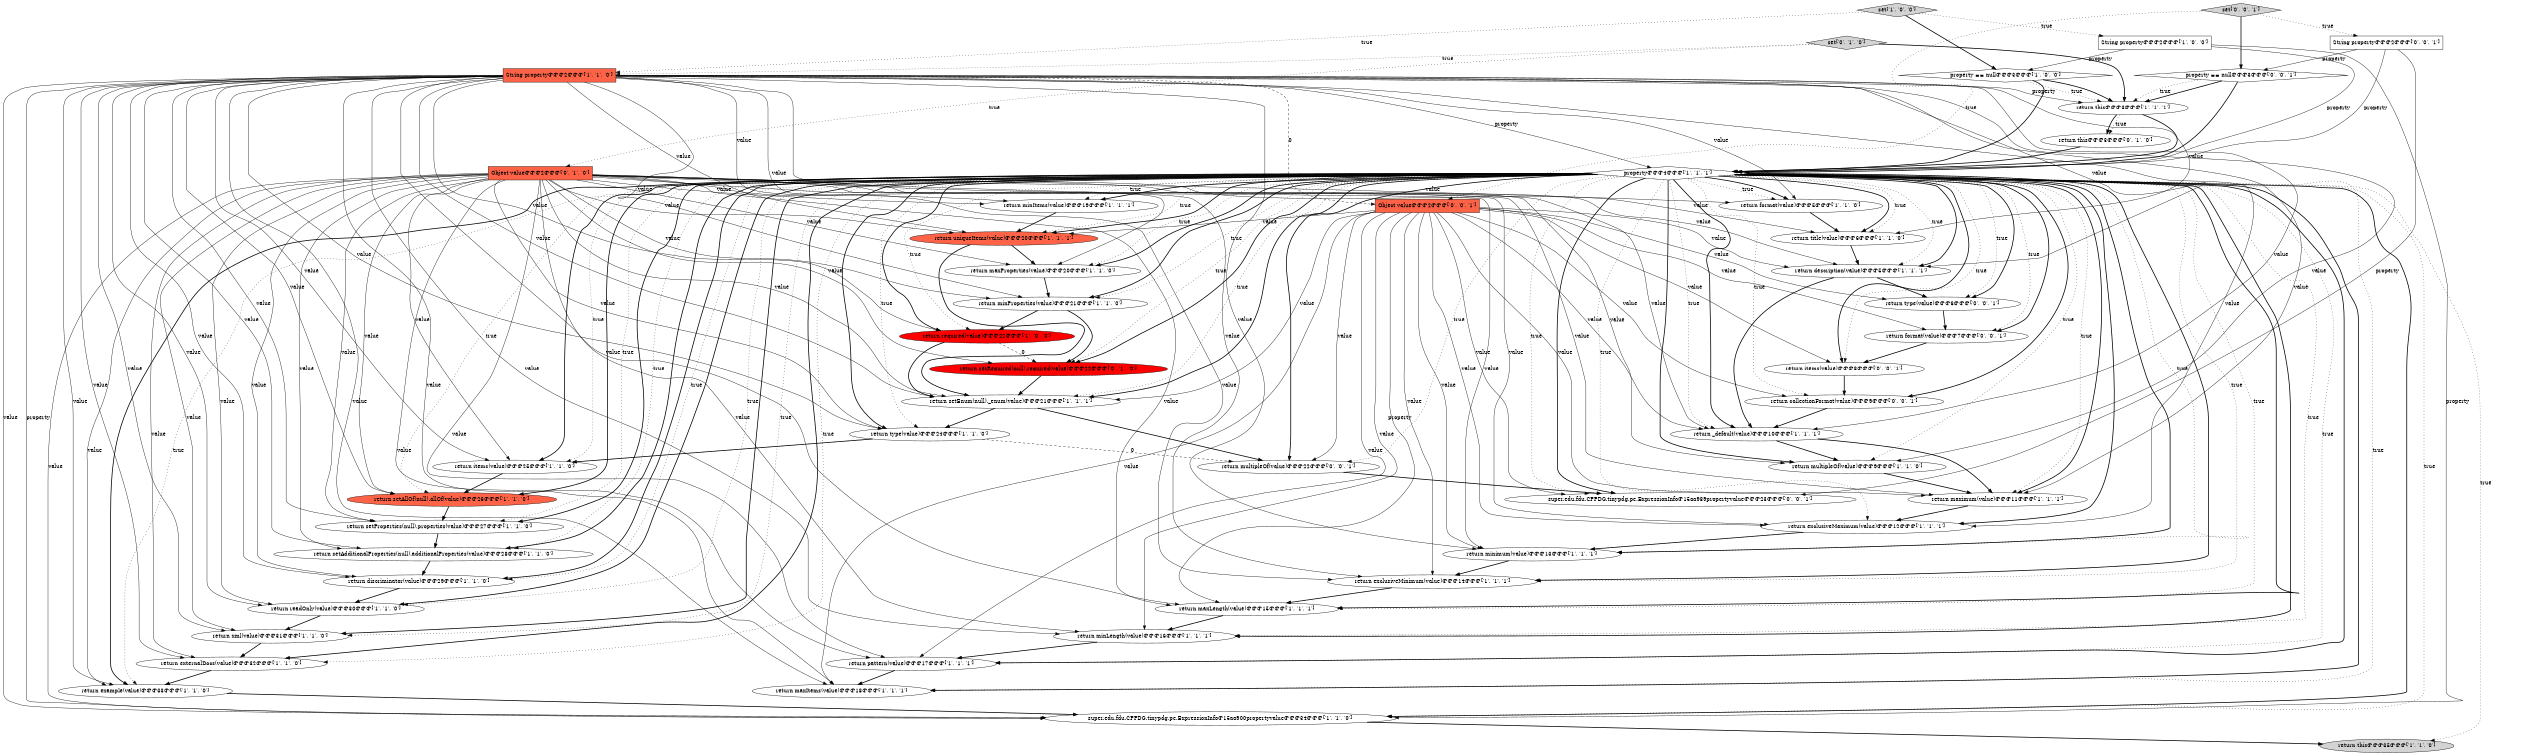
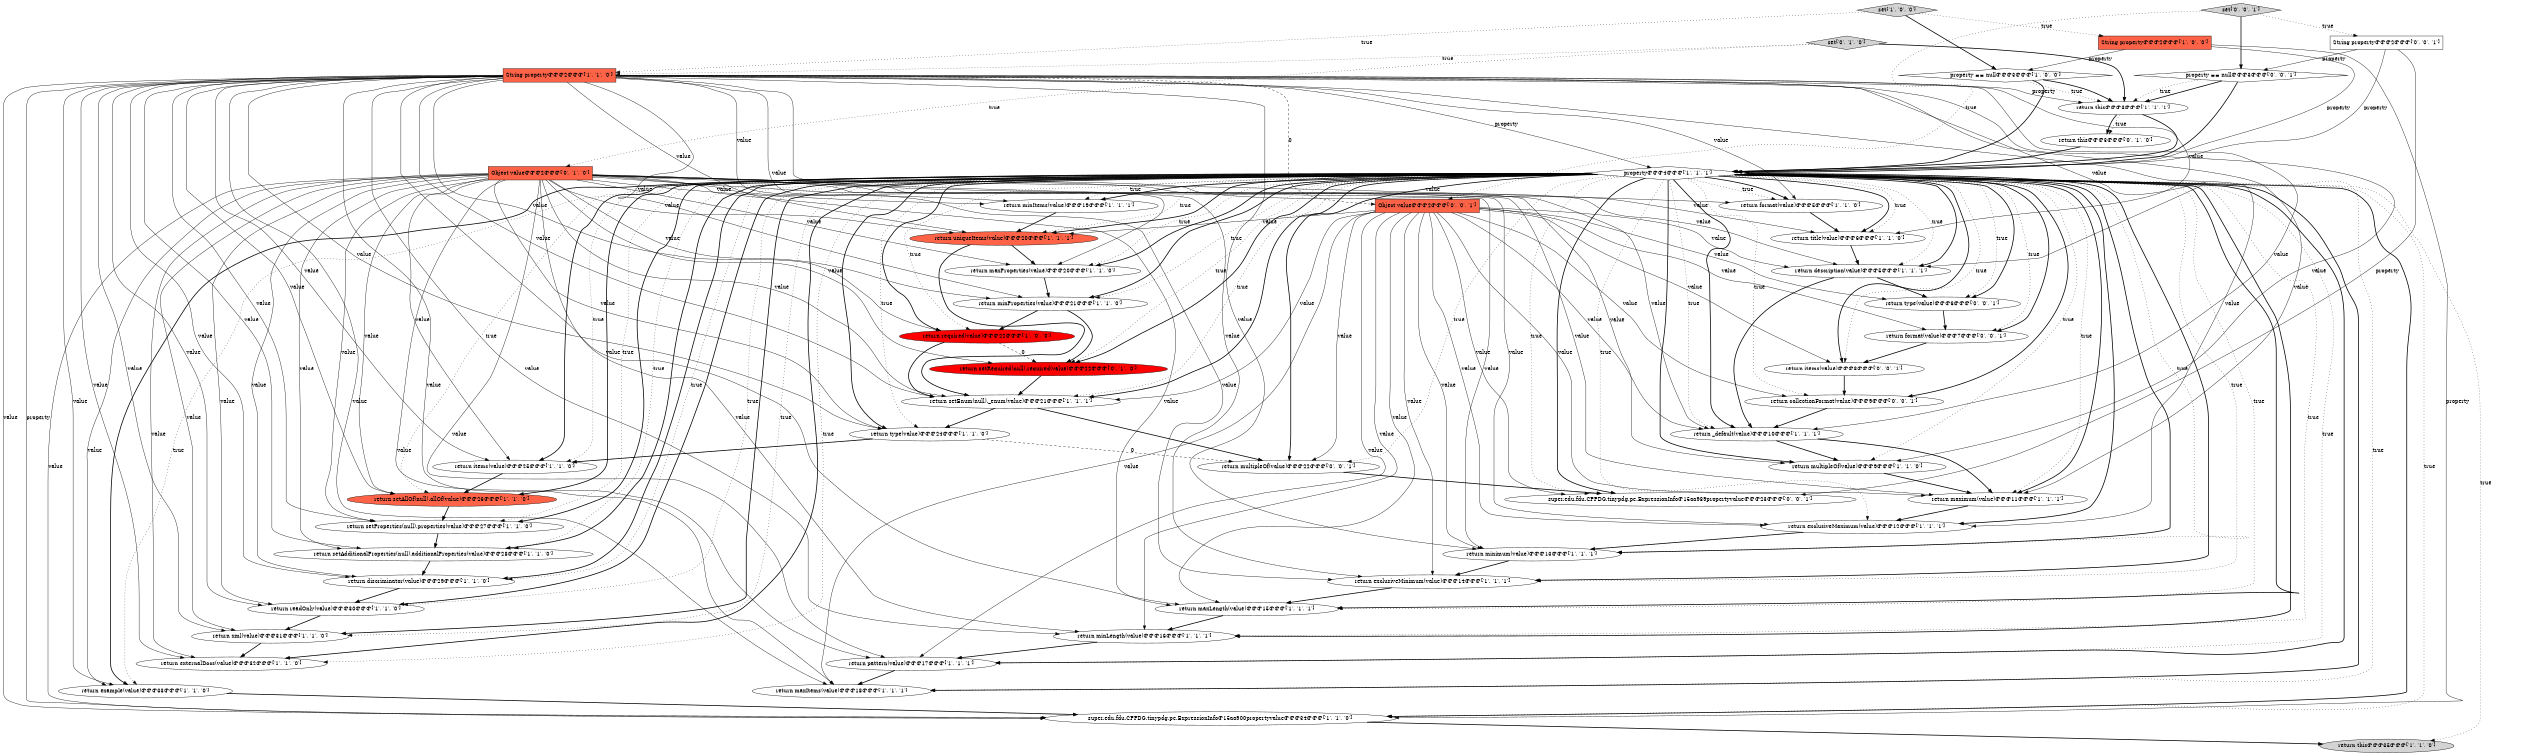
node "String property@@@2@@@['1', '0', '0']": fillcolor white -> tomato
edge "Object value@@@2@@@['0', '0', '1']" -> "return maxLength(value)@@@15@@@['1', '1', '1']": label "property" -> "value"
edge "return externalDocs(value)@@@32@@@['1', '1', '0']" -> "return example(value)@@@33@@@['1', '1', '0']": removed
